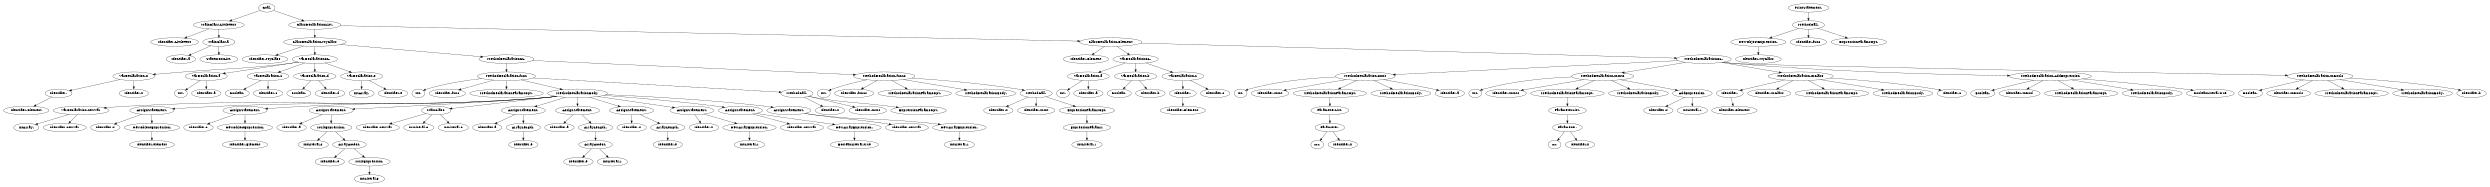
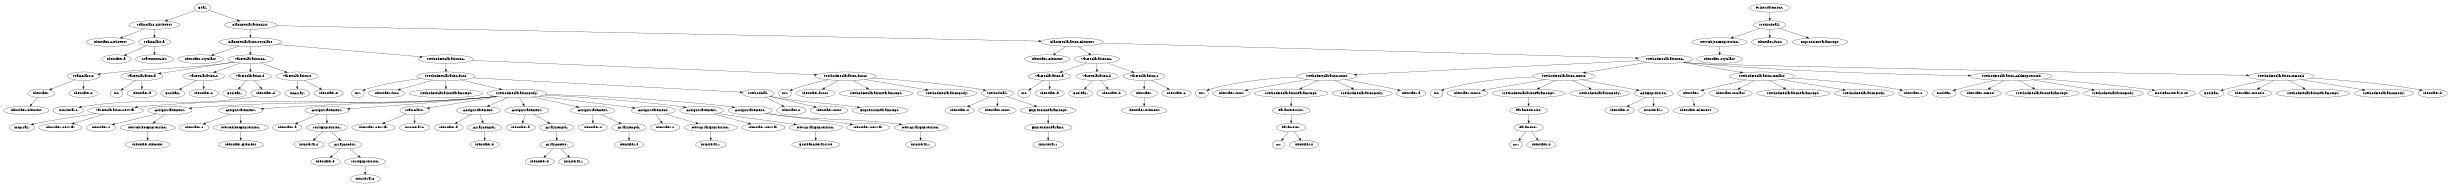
node "VarDeclaration:x": label "VarDeclaration:x" -> "MainClass:x"
edge "MainClass:" -> "IntLiteral:0": now "Identifier:d" -> "IntLiteral:0"
